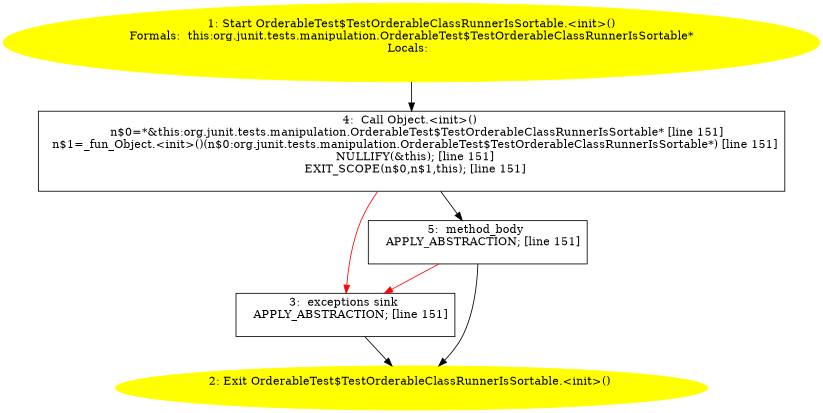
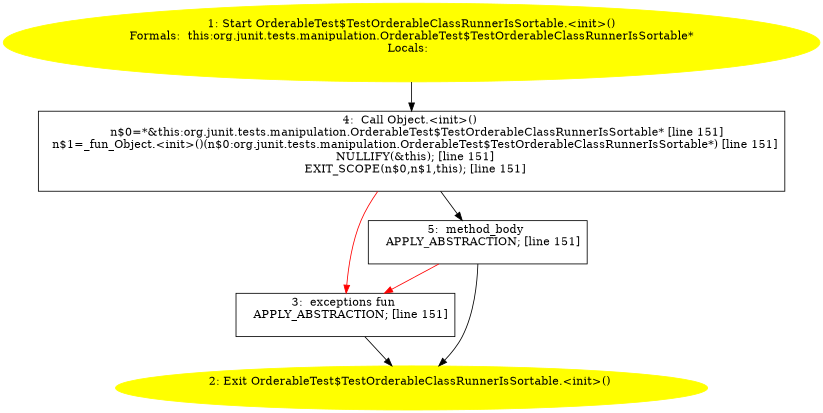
node "3:  exceptions sink APPLY_ABSTRACTION; [line 151]": label "3:  exceptions sink APPLY_ABSTRACTION; [line 151]" -> "3:  exceptions fun APPLY_ABSTRACTION; [line 151]"
